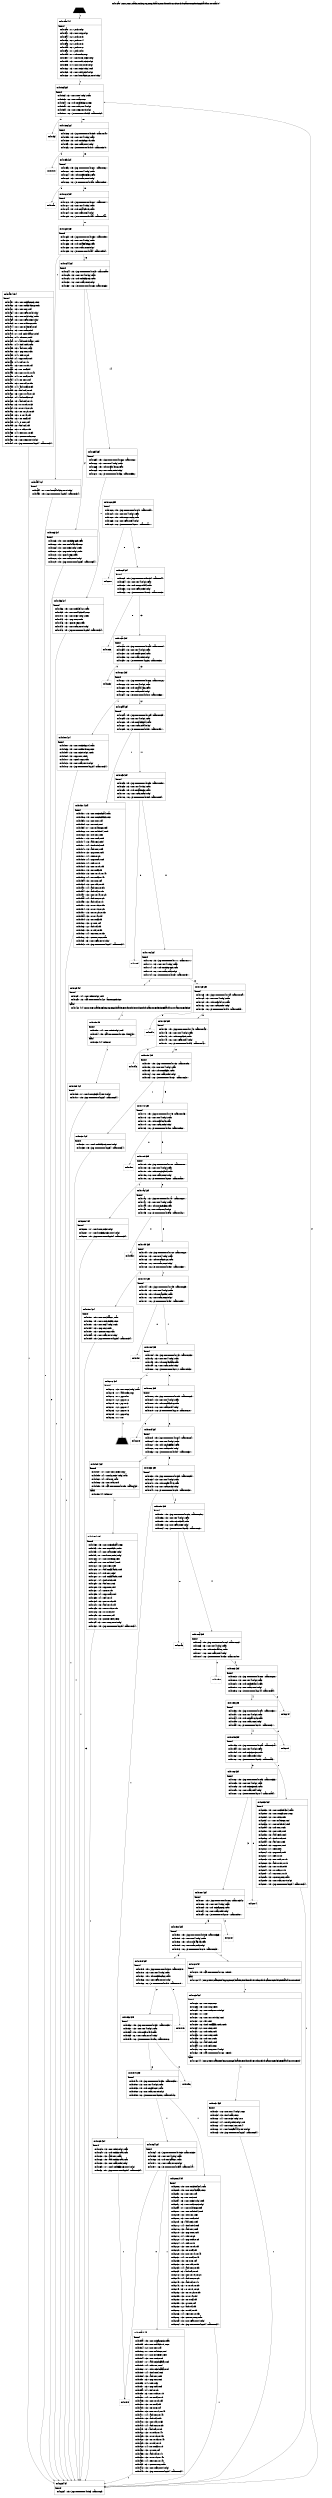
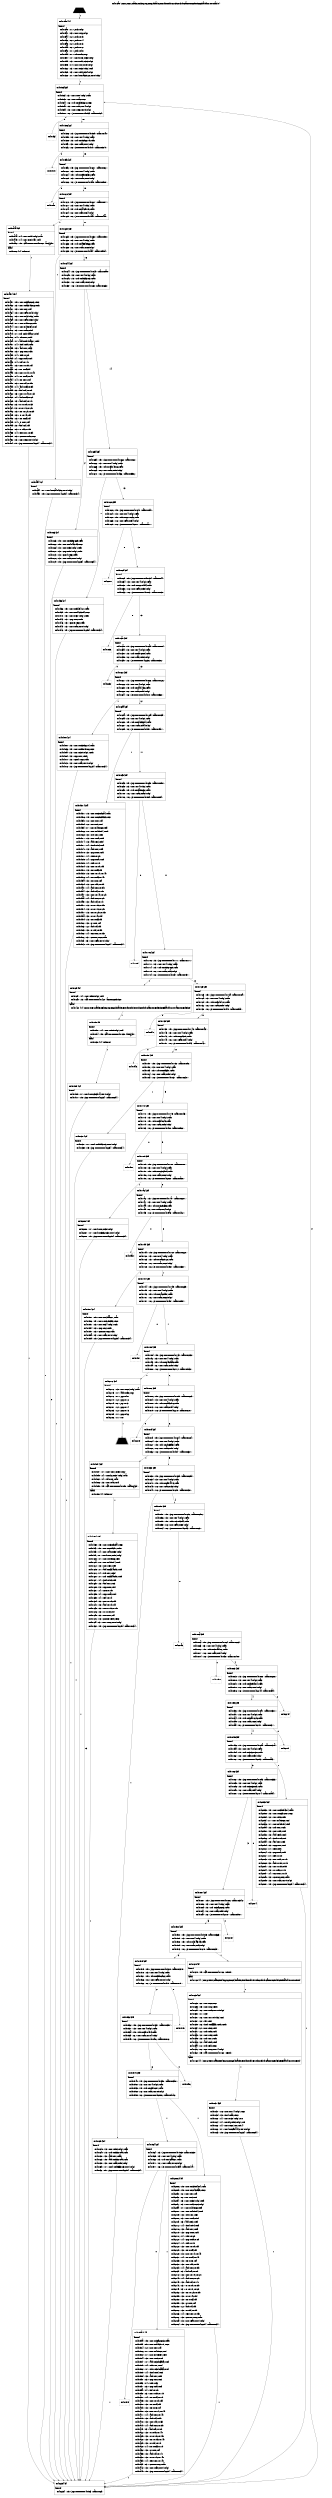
edge "0x4015cf [23]" -> "0x401f6f": reversed
node "0x401a4a [13]": added
edge "0x40165d [25]" -> "0x401676 [25]": added, label "13"
edge "0x401851 [25]" -> "0x40186a [25]": removed, label "4"
edge "0x401cd8 [31]" -> "0x40197d": now "0x401cd8 [31]" -> "0x402254 [5]"
